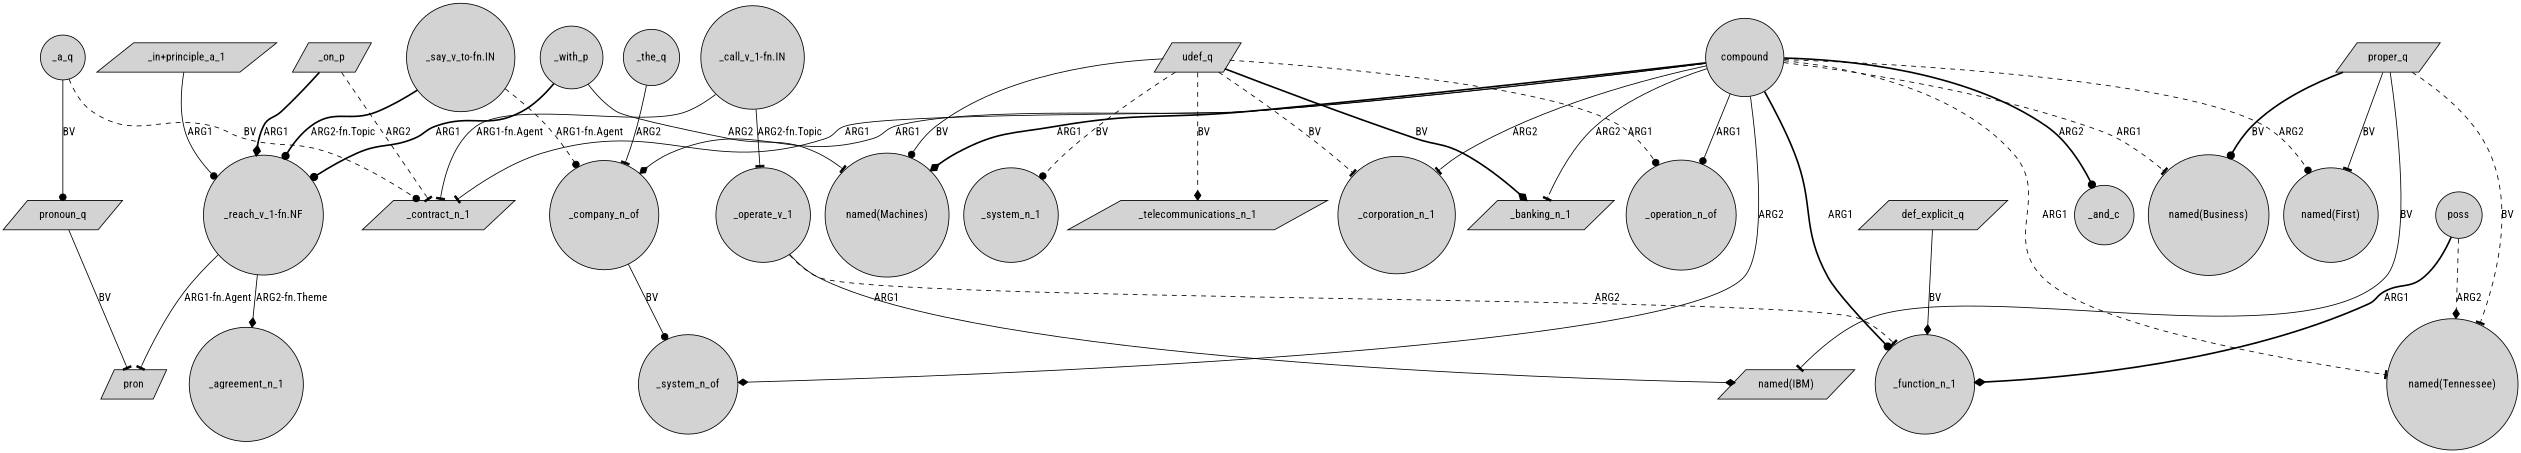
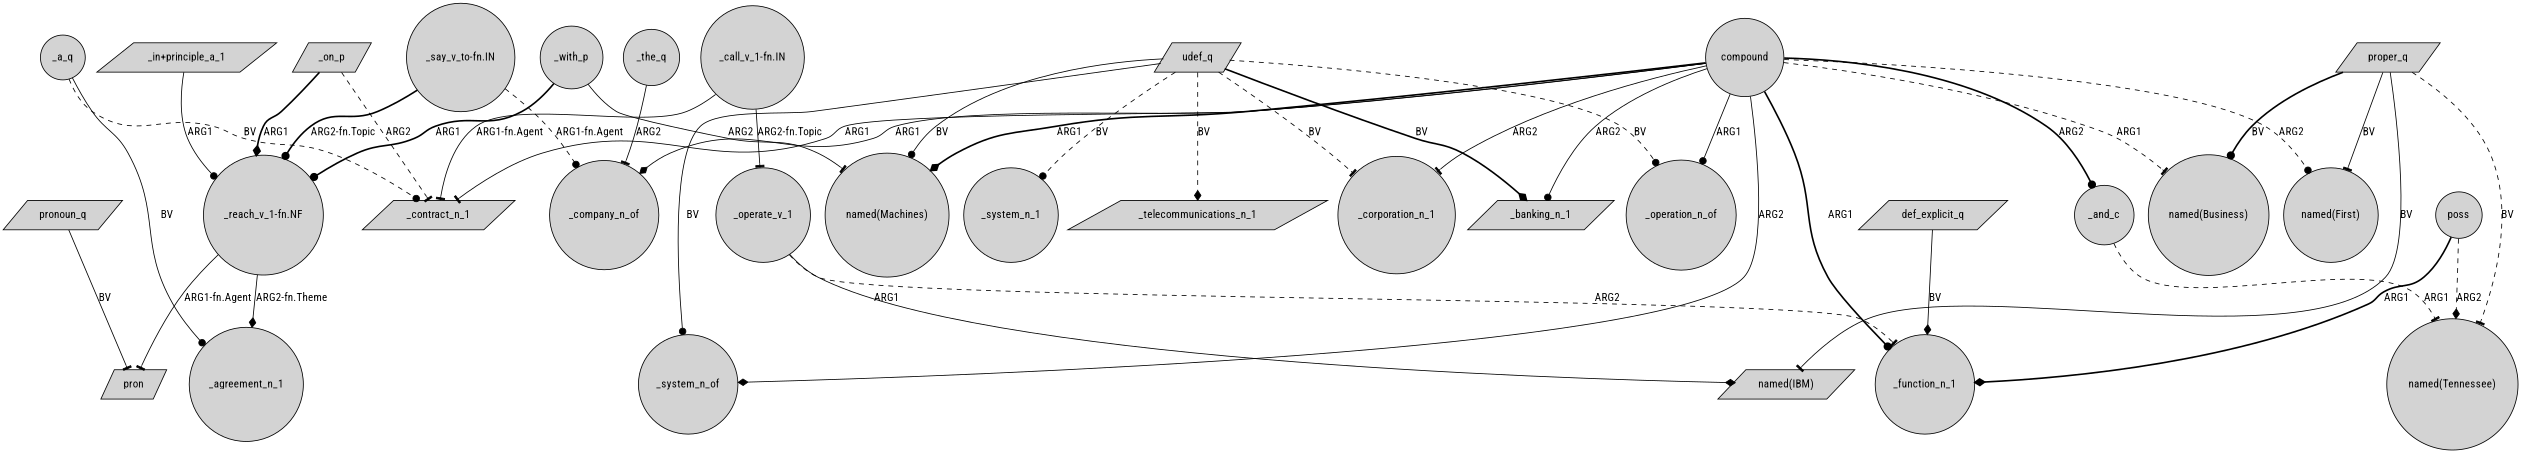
edge "compound" -> "_banking_n_1": arrowhead tee -> dot
edge "udef_q" -> "_operation_n_of": label "ARG1" -> "BV"
edge "_a_q" -> "pronoun_q": now "_a_q" -> "_agreement_n_1"
edge "compound" -> "named(Tennessee)": now "_and_c" -> "named(Tennessee)"
edge "_company_n_of" -> "_system_n_of": now "udef_q" -> "_system_n_of"
